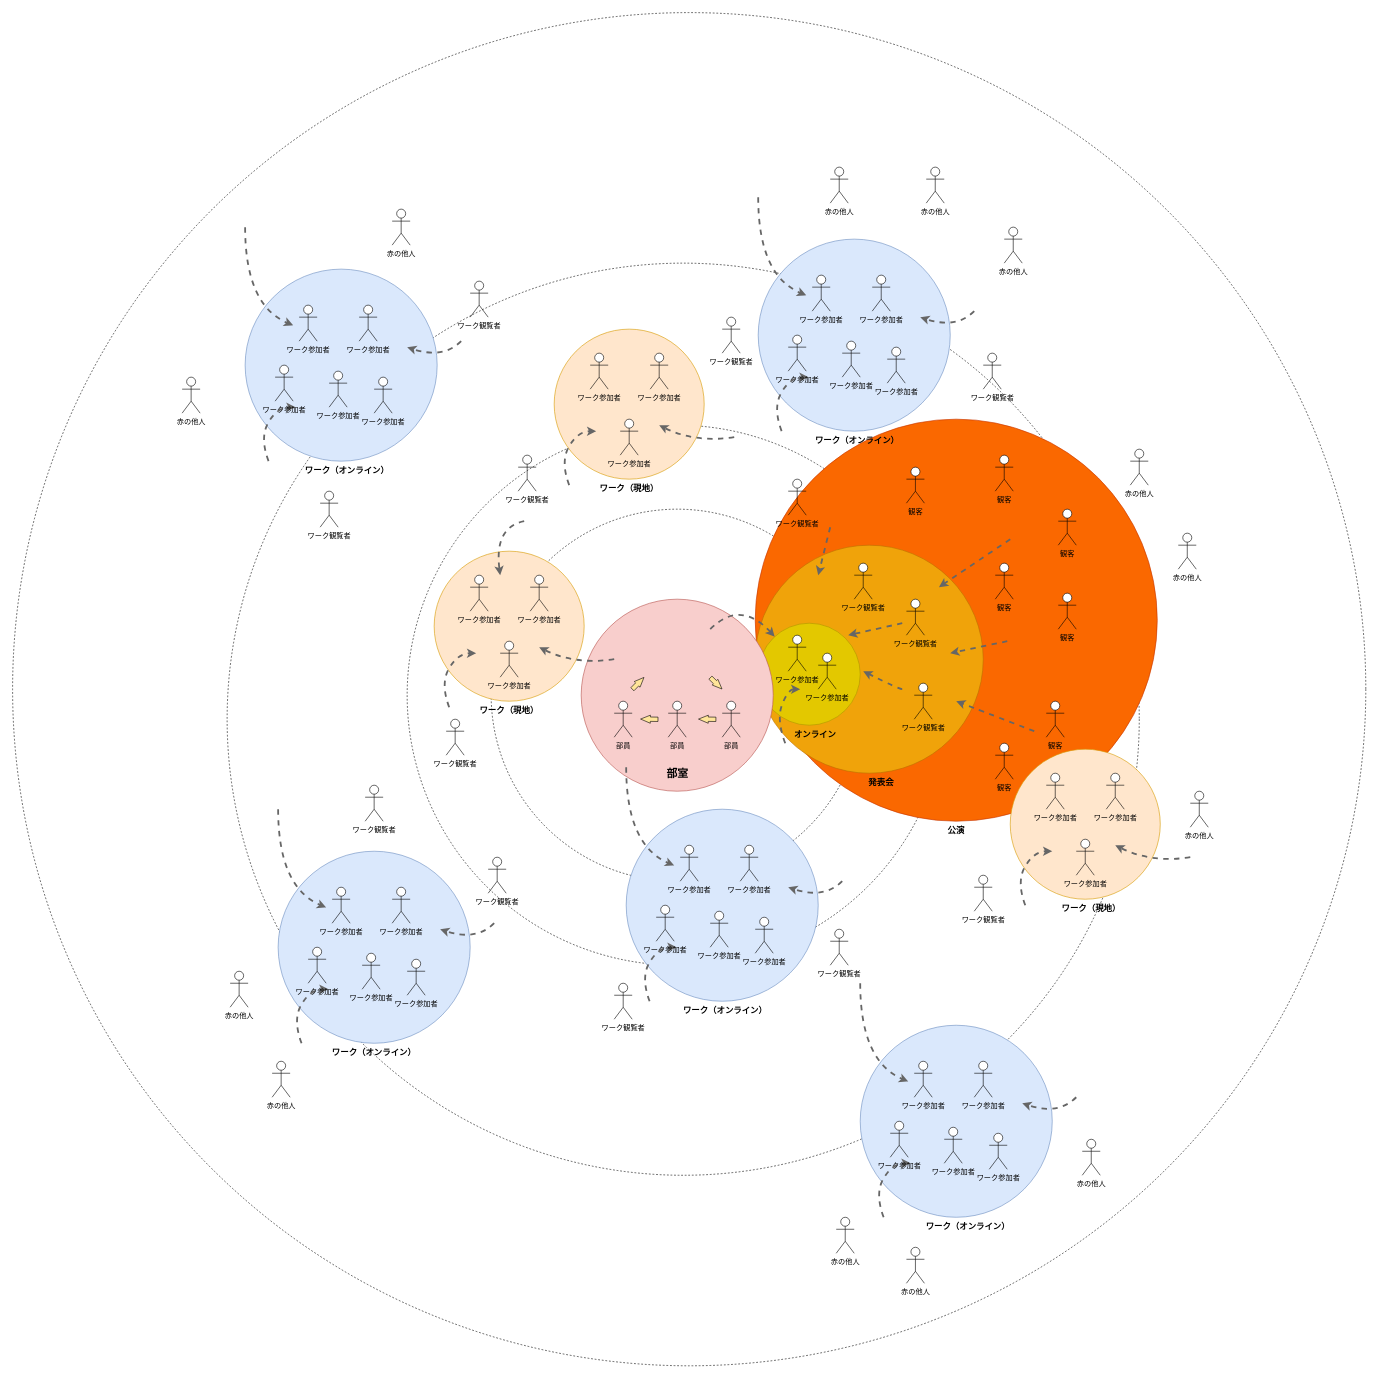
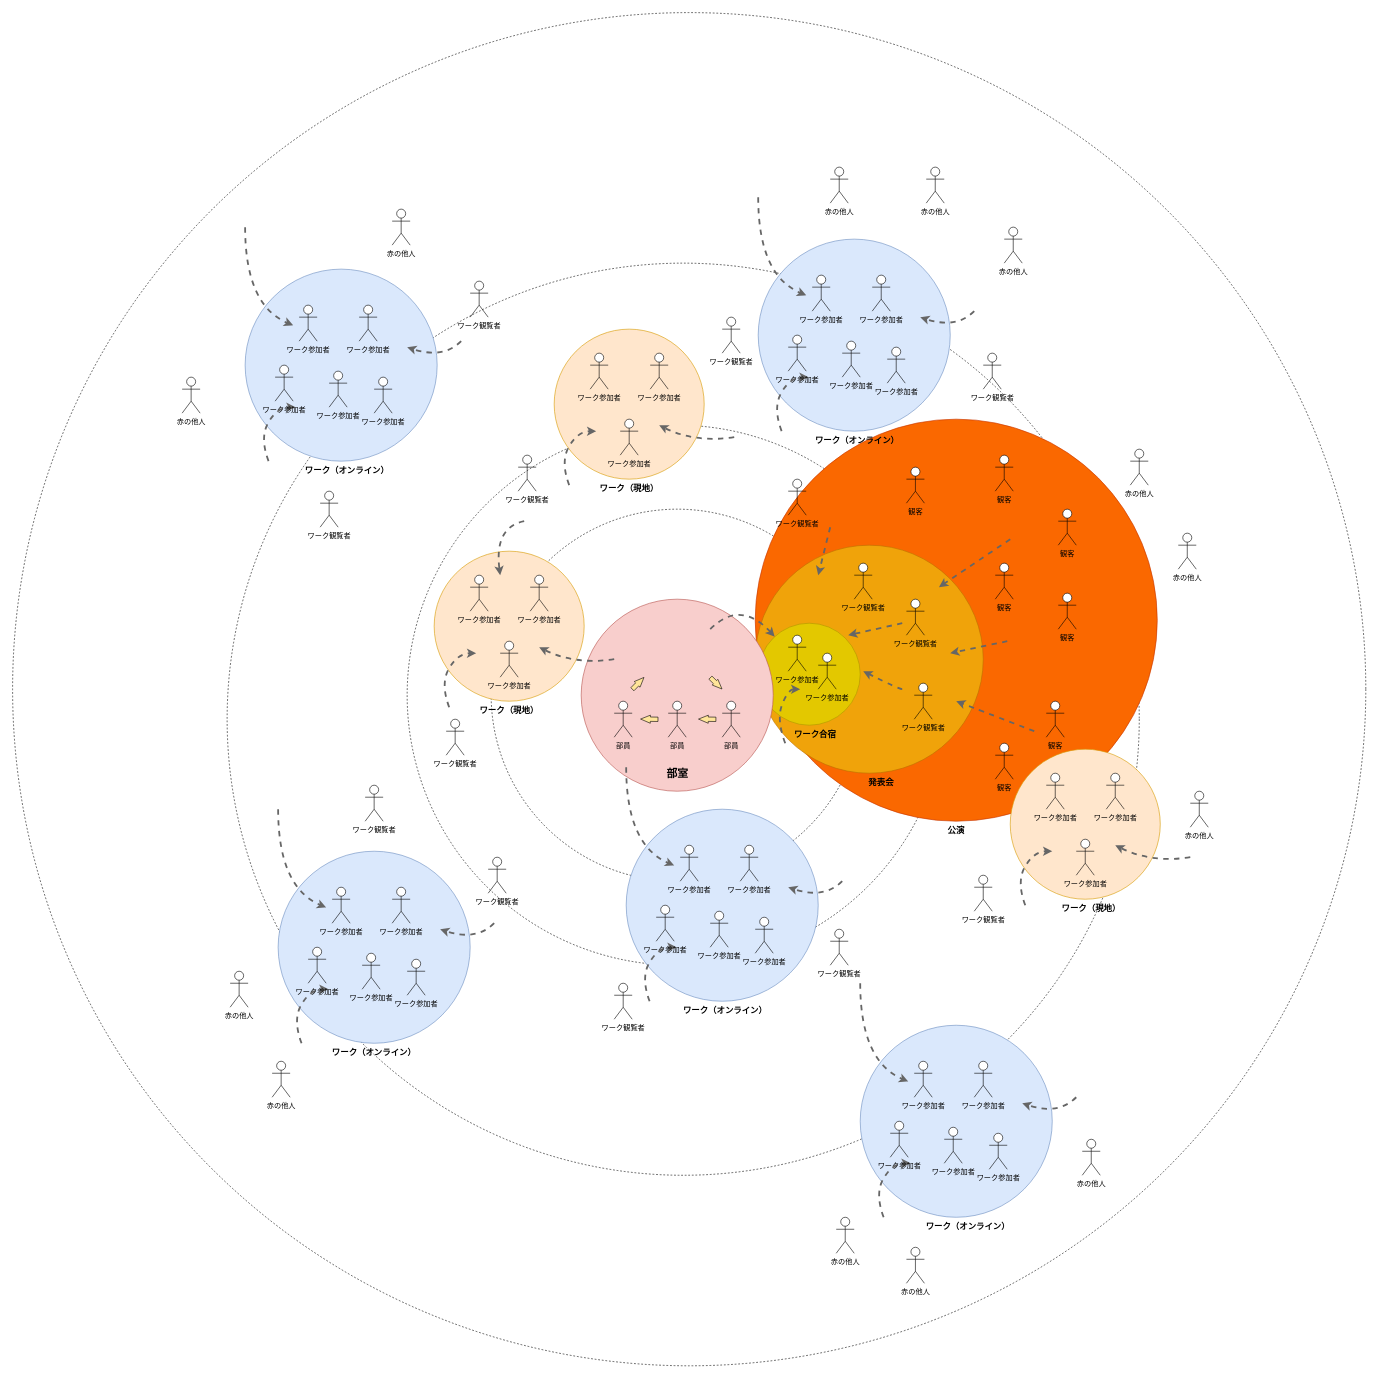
node "オンライン": label "オンライン" -> "ワーク合宿"
